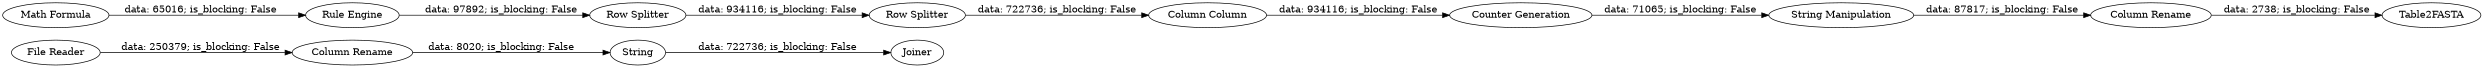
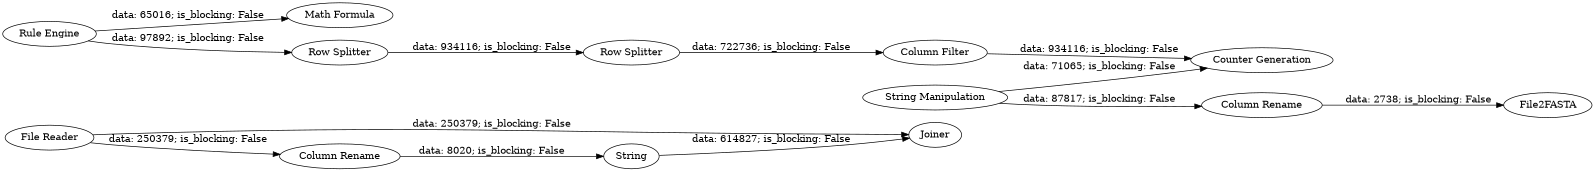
edge "Math Formula" -> "Rule Engine": reversed
node "Column Column": label "Column Column" -> "Column Filter"
edge "Counter Generation" -> "String Manipulation": reversed
node "Table2FASTA": label "Table2FASTA" -> "File2FASTA"
edge "String" -> "Joiner": label "data: 722736; is_blocking: False" -> "data: 614827; is_blocking: False"
edge "File Reader" -> "Joiner": added, label "data: 250379; is_blocking: False"
